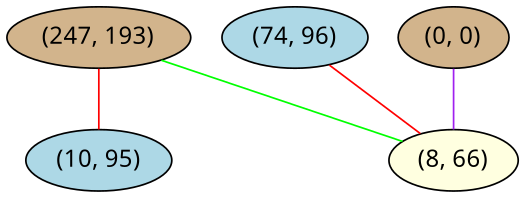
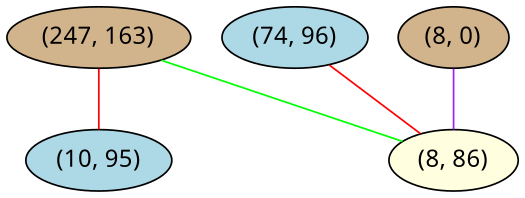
node "(247, 193)": label "(247, 193)" -> "(247, 163)"
node "(0, 0)": label "(0, 0)" -> "(8, 0)"
node "(8, 66)": label "(8, 66)" -> "(8, 86)"
